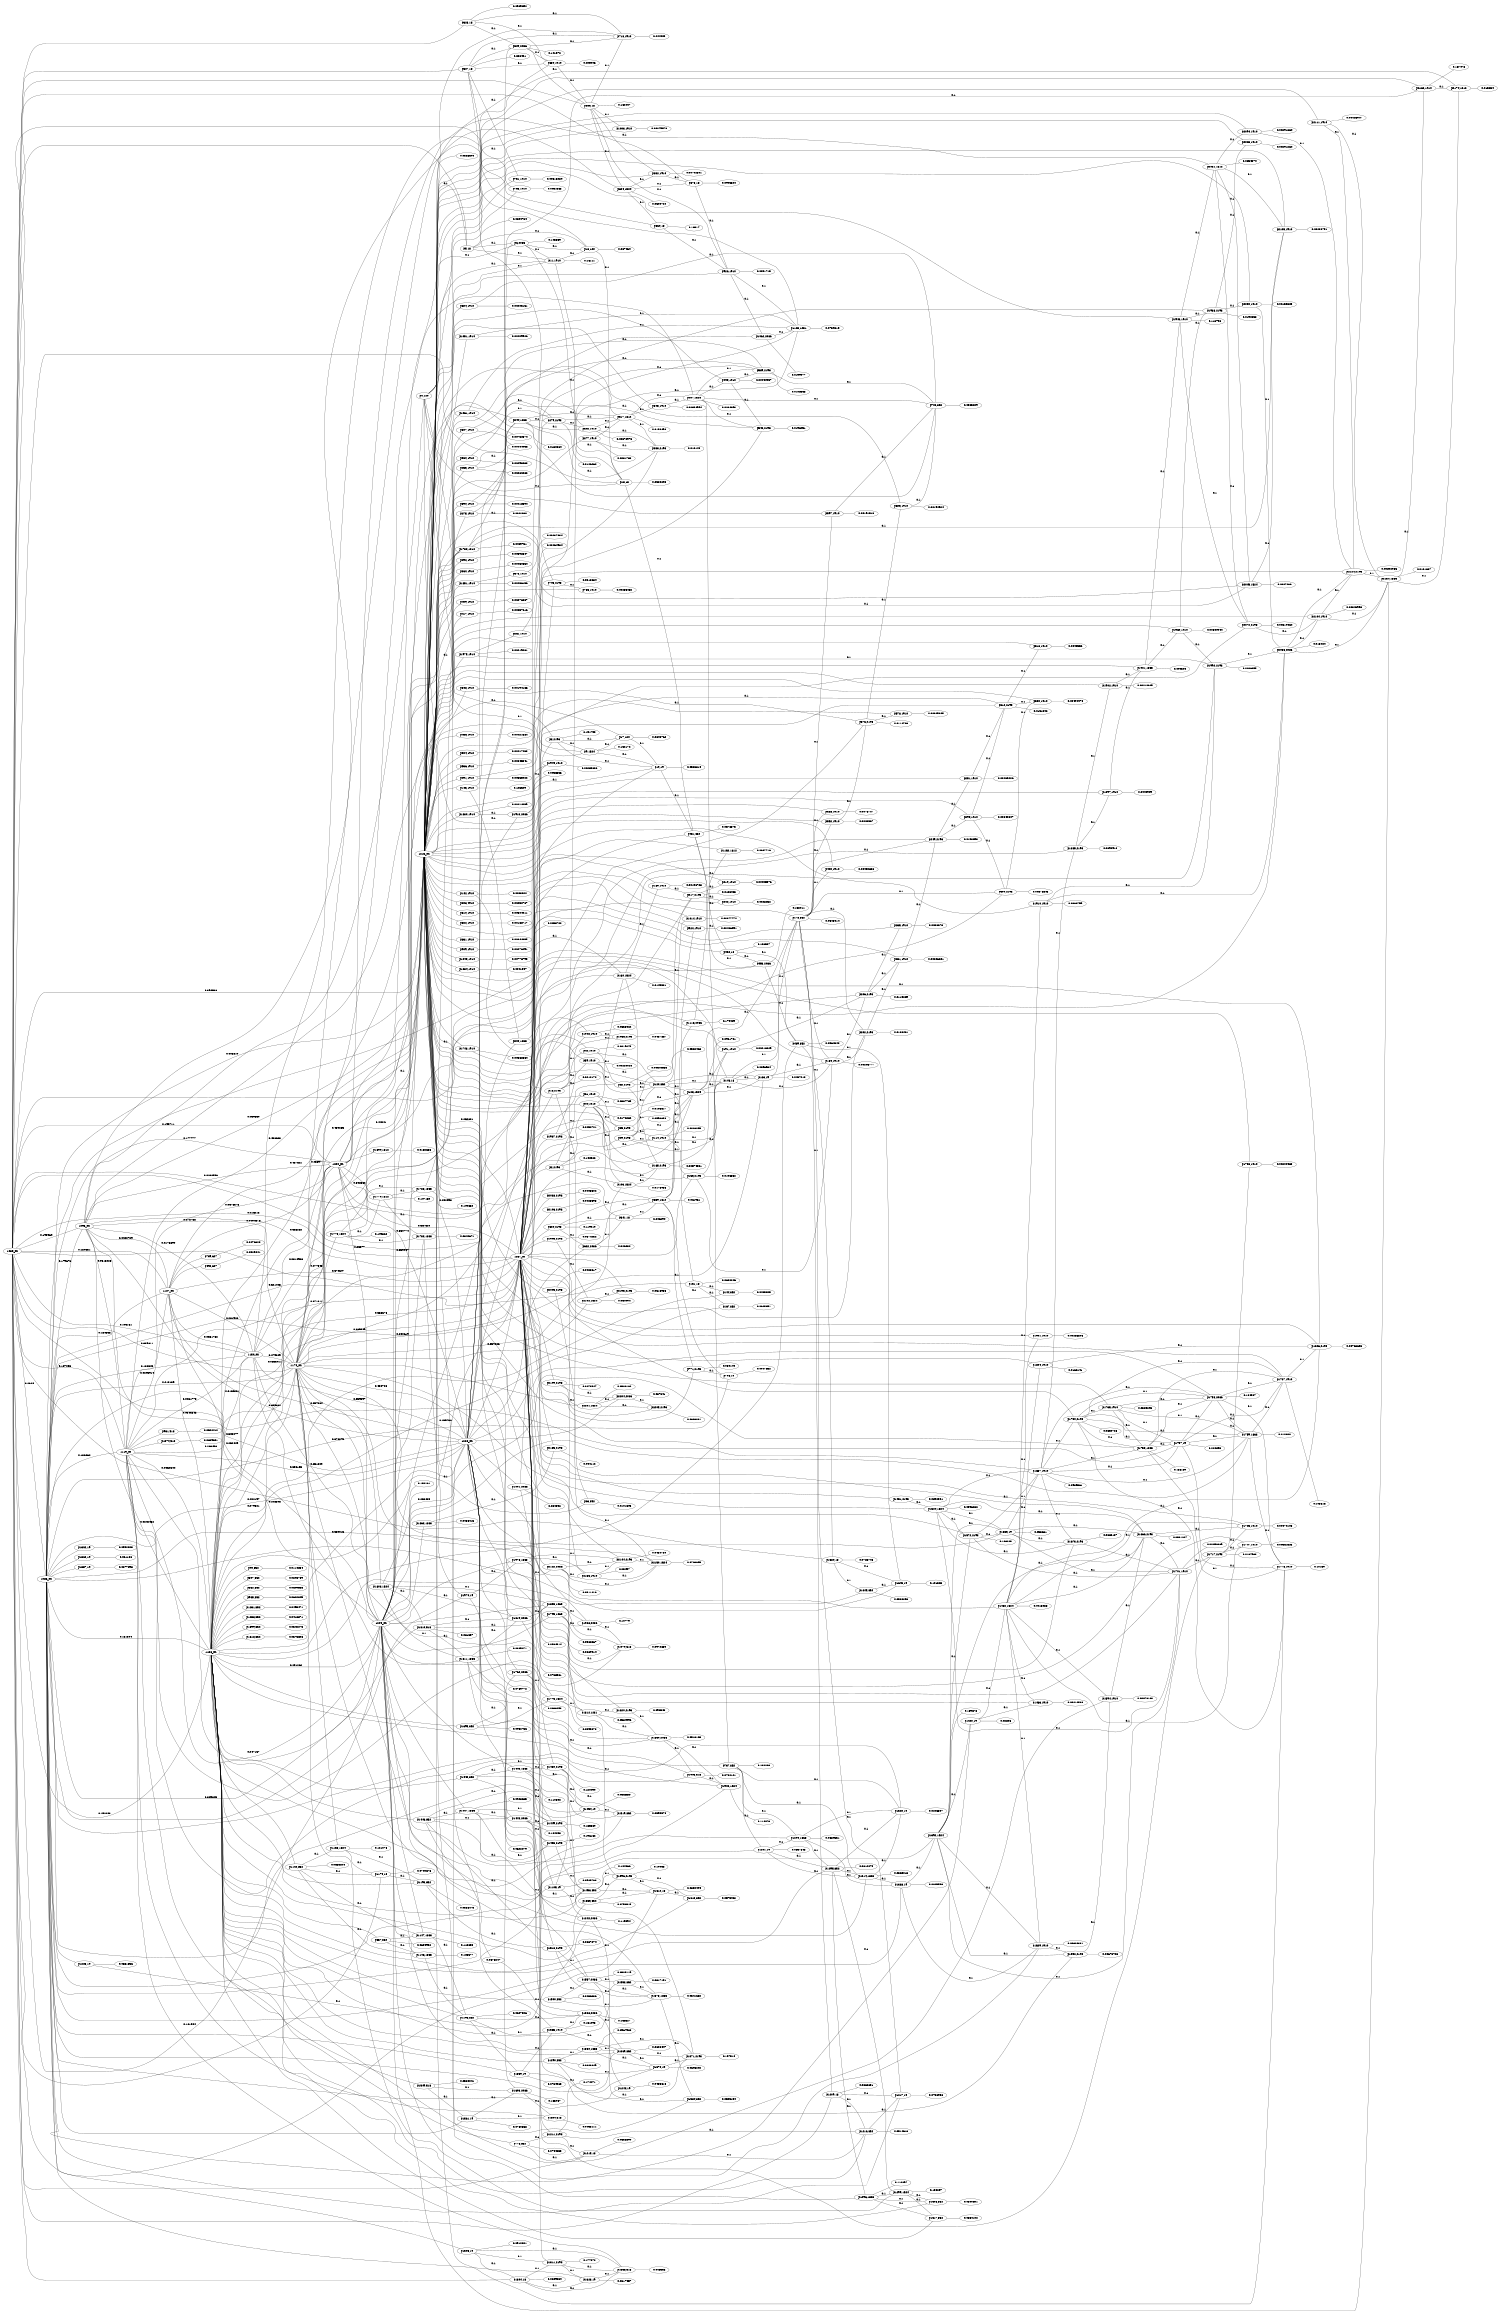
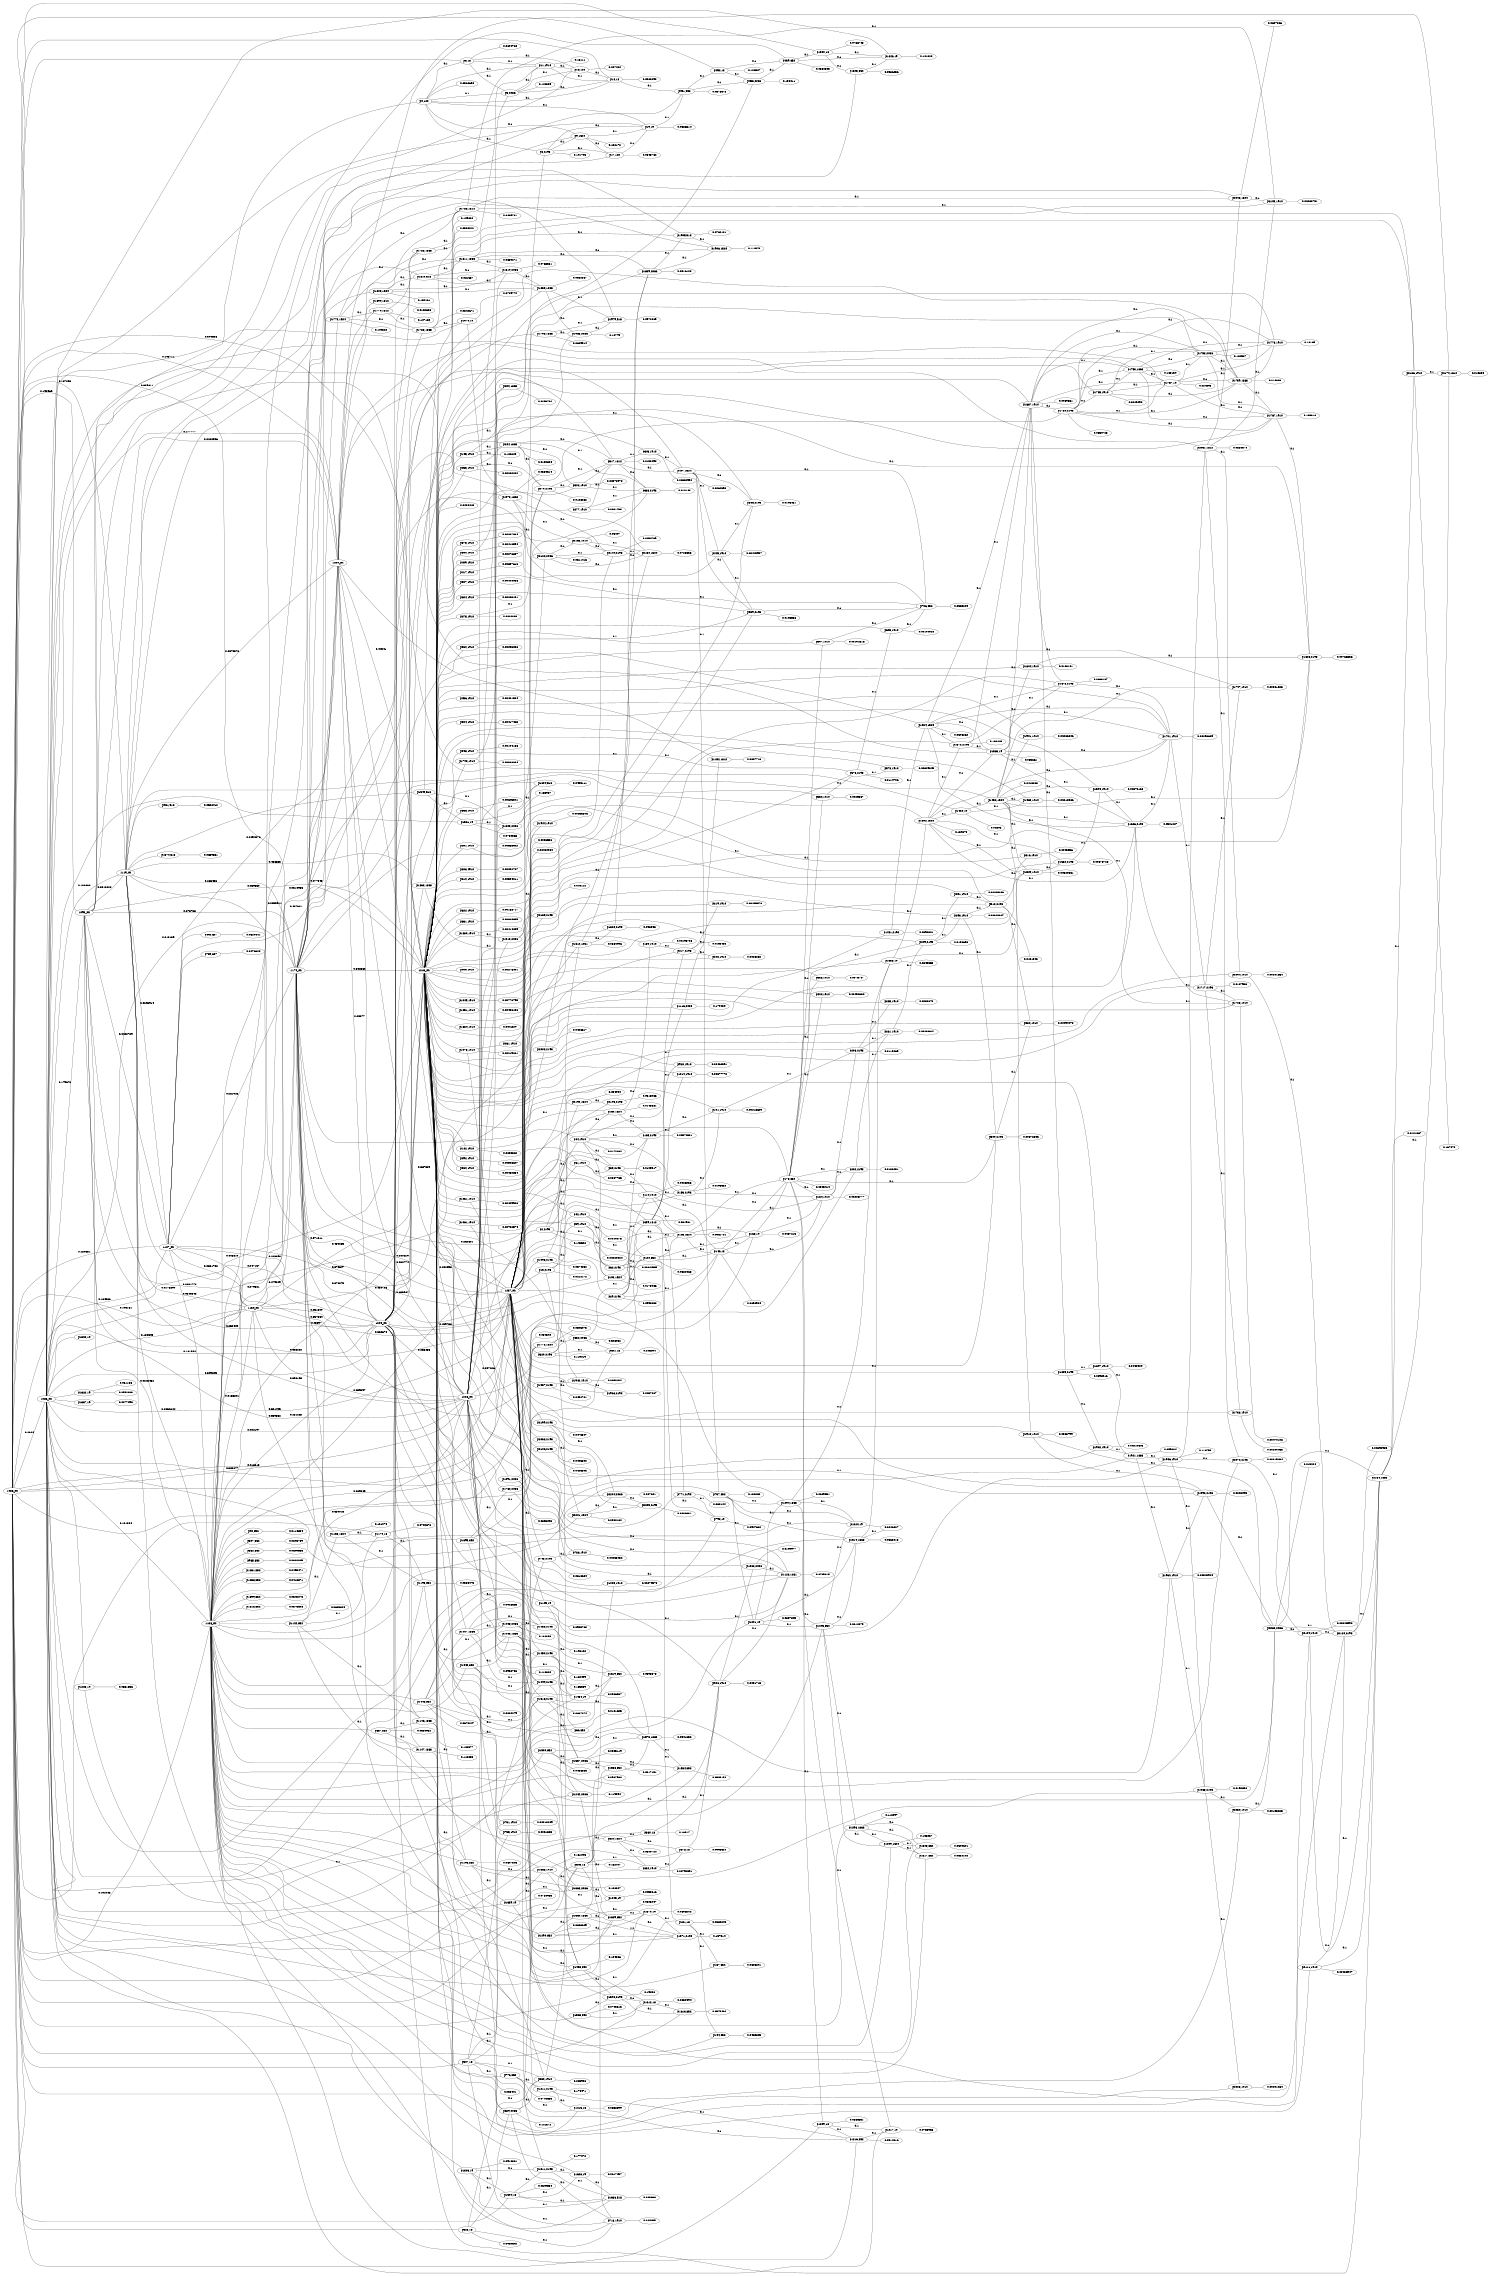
edge "p373,1910" -- "p1851,1910": now "p373,1910" -- "1213_on"
edge "p1302,19" -- "0.0552303": now "p1322,19" -- "0.0552303"
edge "p1320,19" -- "p1314,1863": now "0.0246807" -- "p1314,1863"
edge "0.0673247" -- "p1368,2086": now "p1359,19" -- "p1368,2086"
edge "p1360,1863" -- "p1371,2193": label "0.1" -> "1.1"
